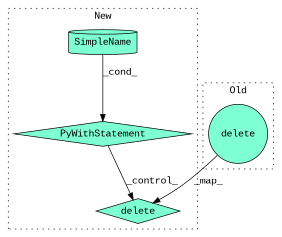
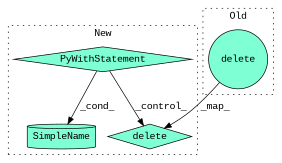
edge "SimpleName" -> "PyWithStatement": reversed
